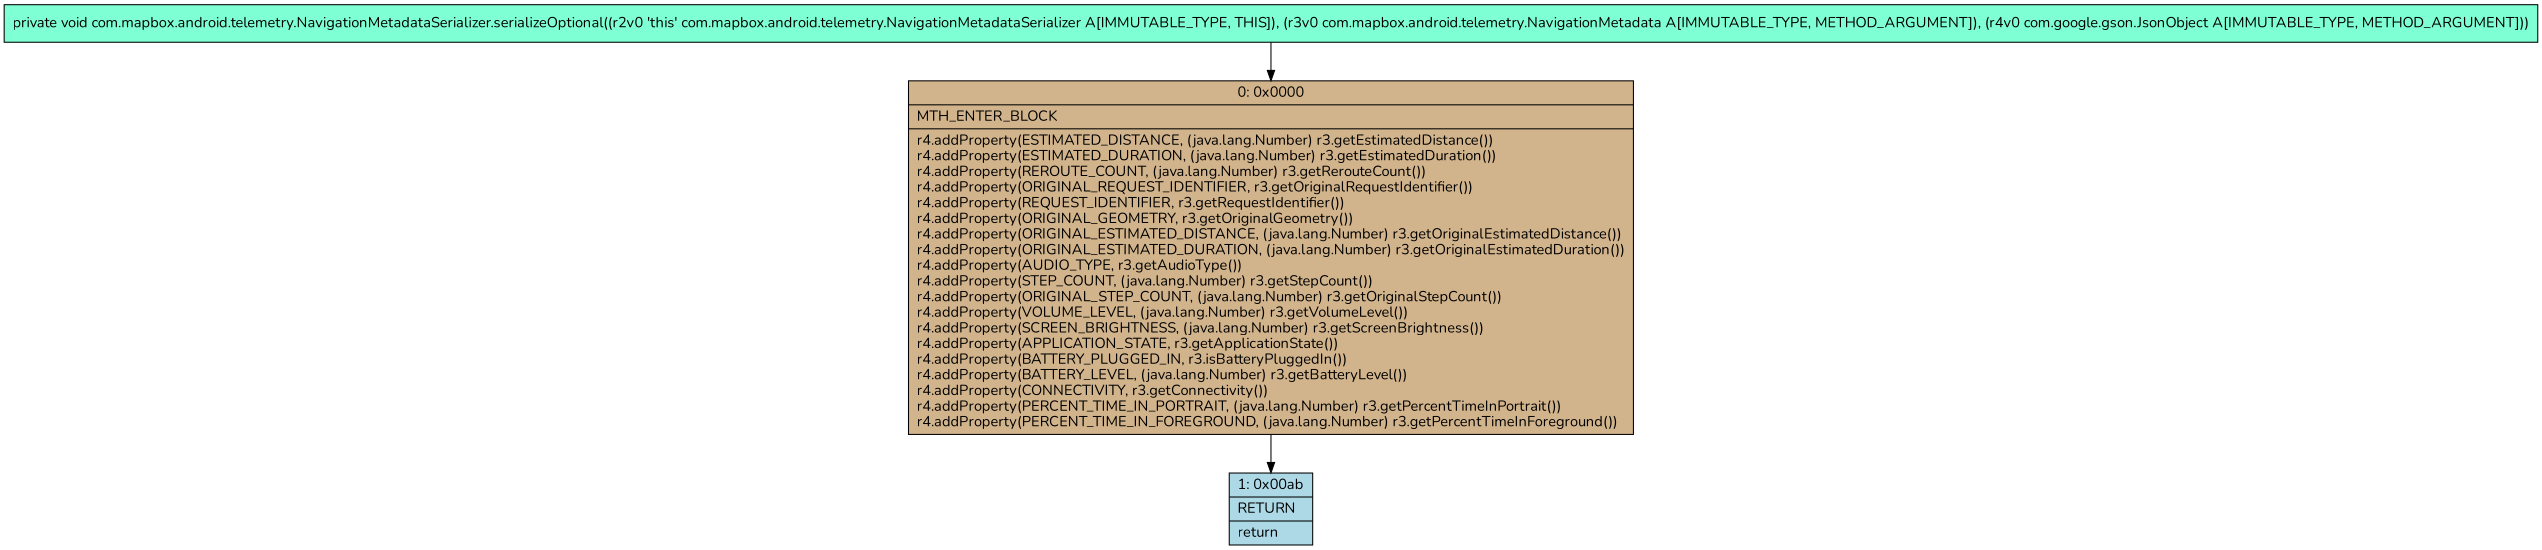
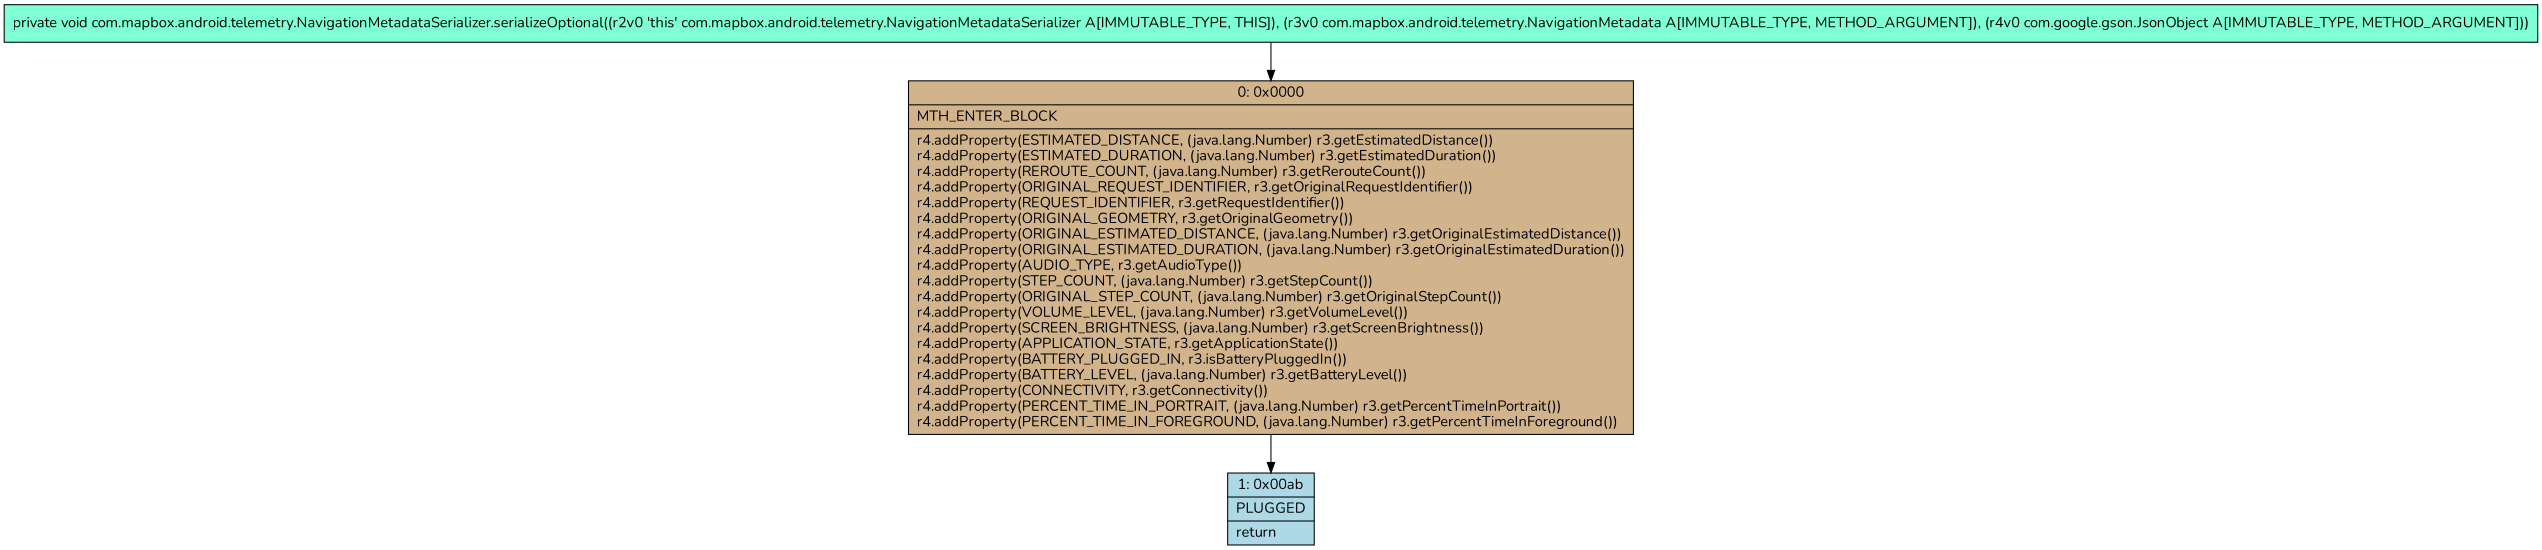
node "1: 0x00ab": text "RETURN" -> "PLUGGED"
